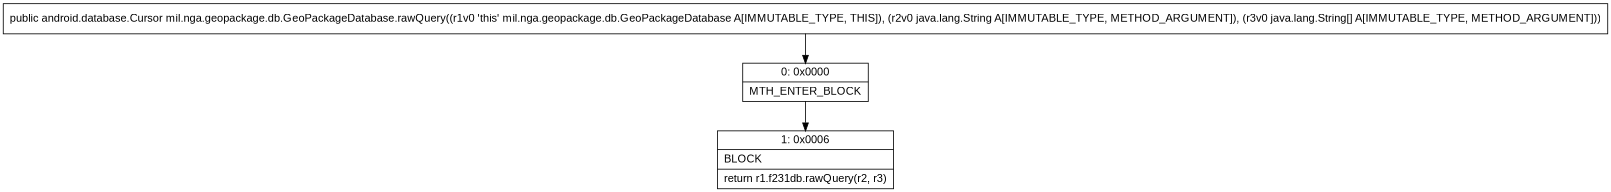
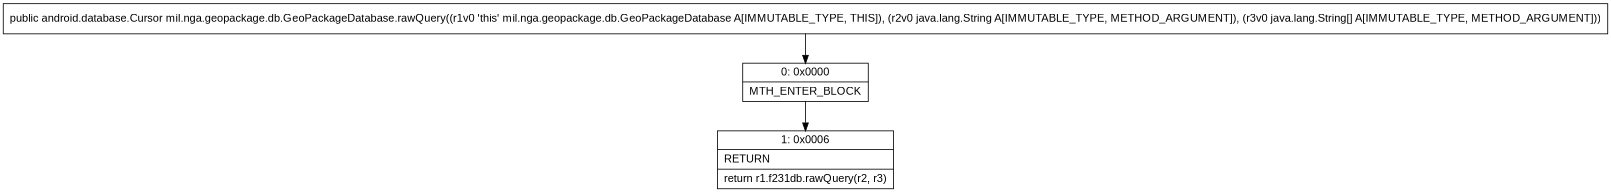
node "1: 0x0006": text "BLOCK" -> "RETURN"
